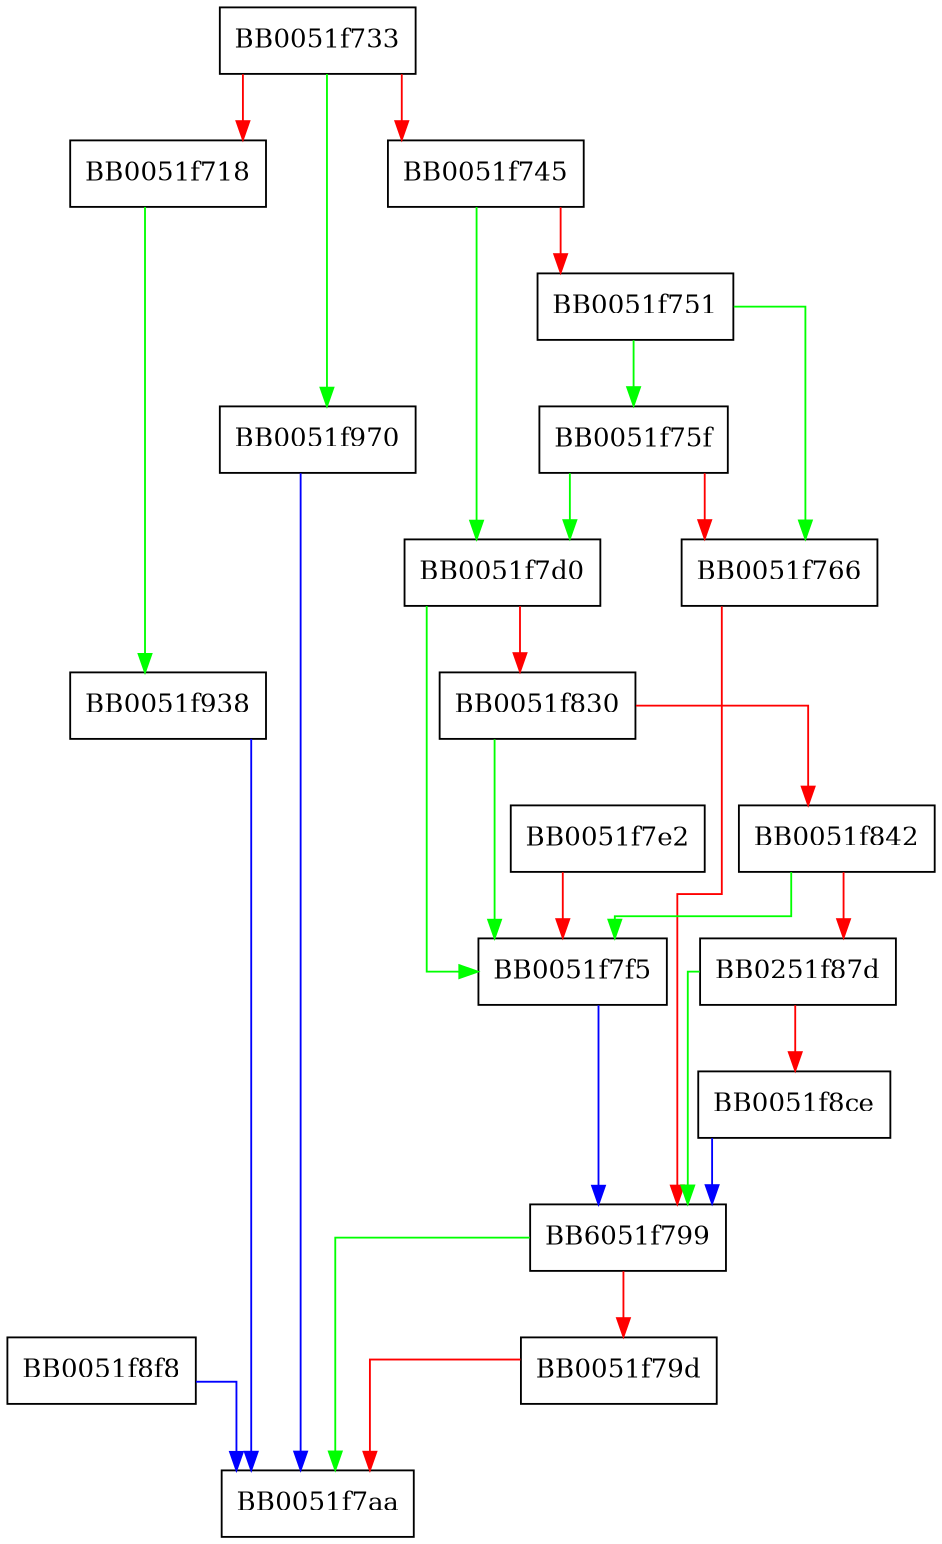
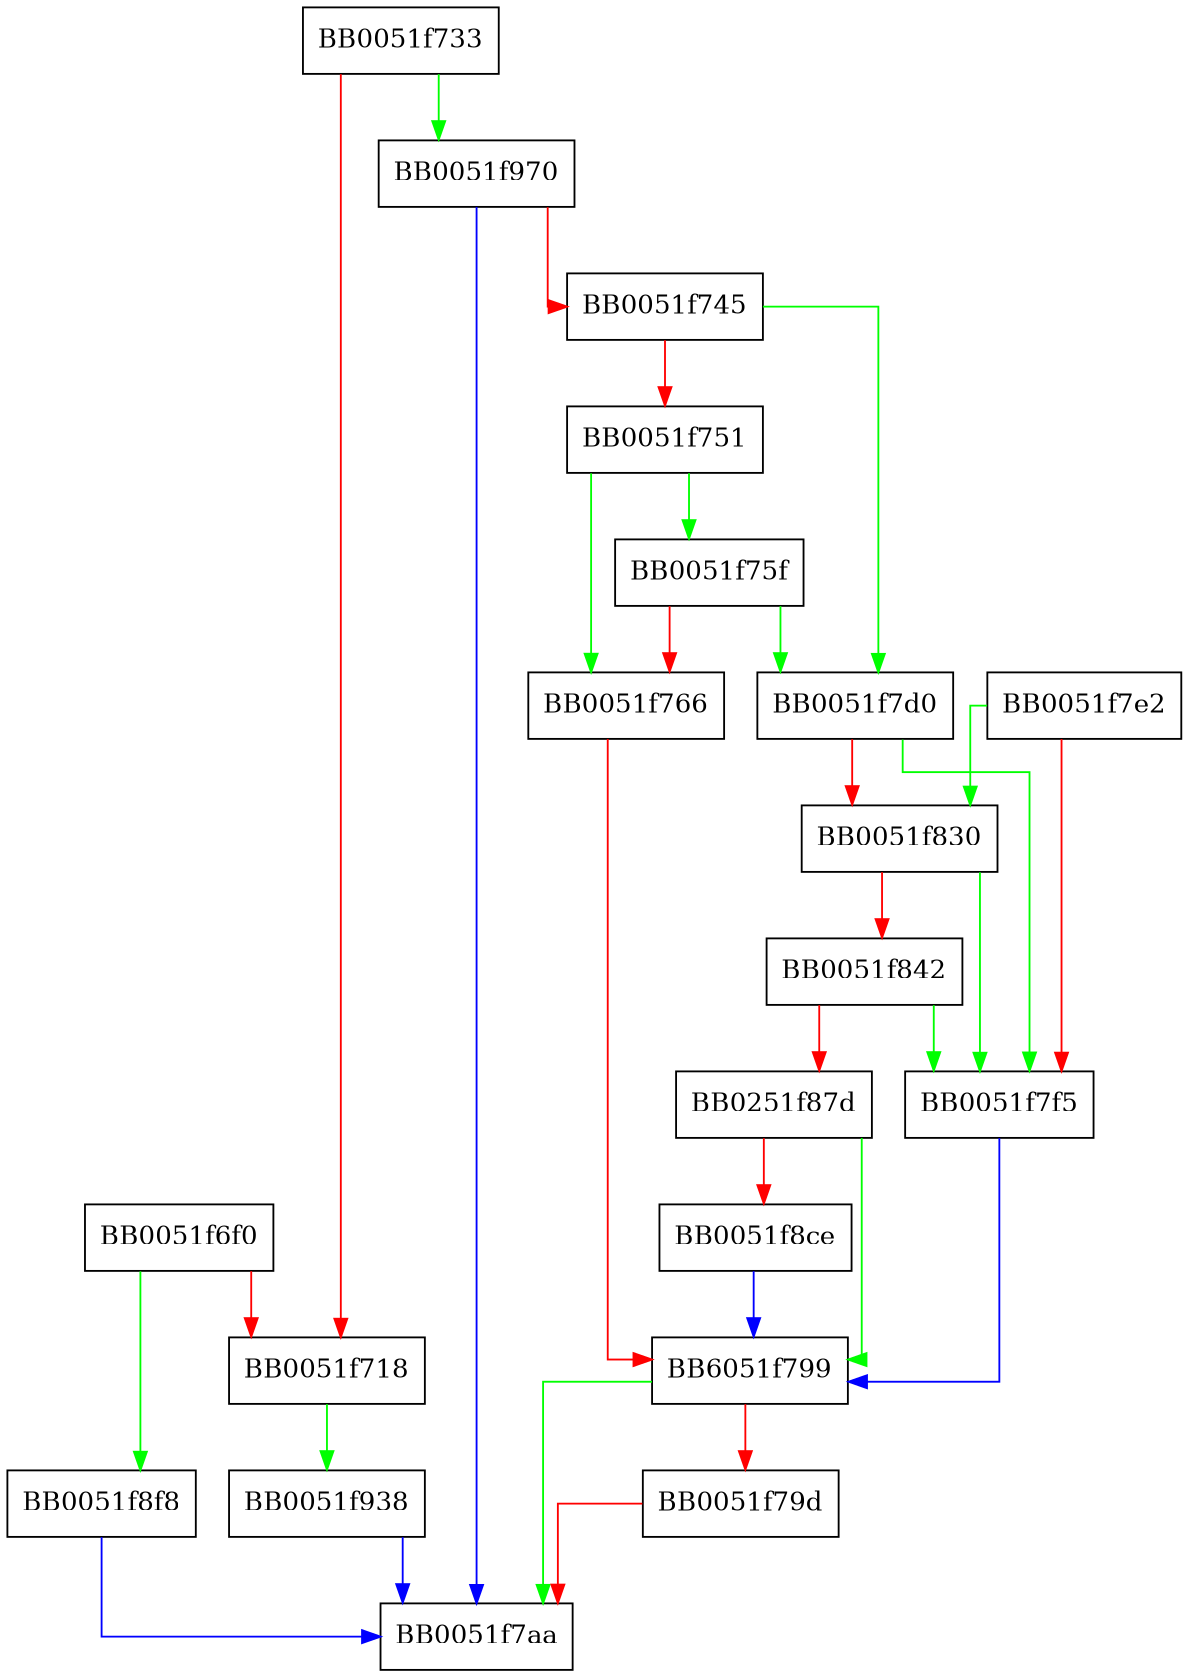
edge "BB0051f733" -> "BB0051f745": now "BB0051f970" -> "BB0051f745"
edge "BB0051f7e2" -> "BB0051f830": added
node "BB0051f6f0": added
